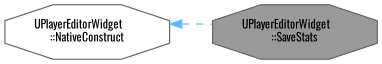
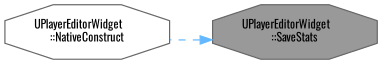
edge "UPlayerEditorWidget ::SaveStats" -> "UPlayerEditorWidget ::NativeConstruct": reversed
